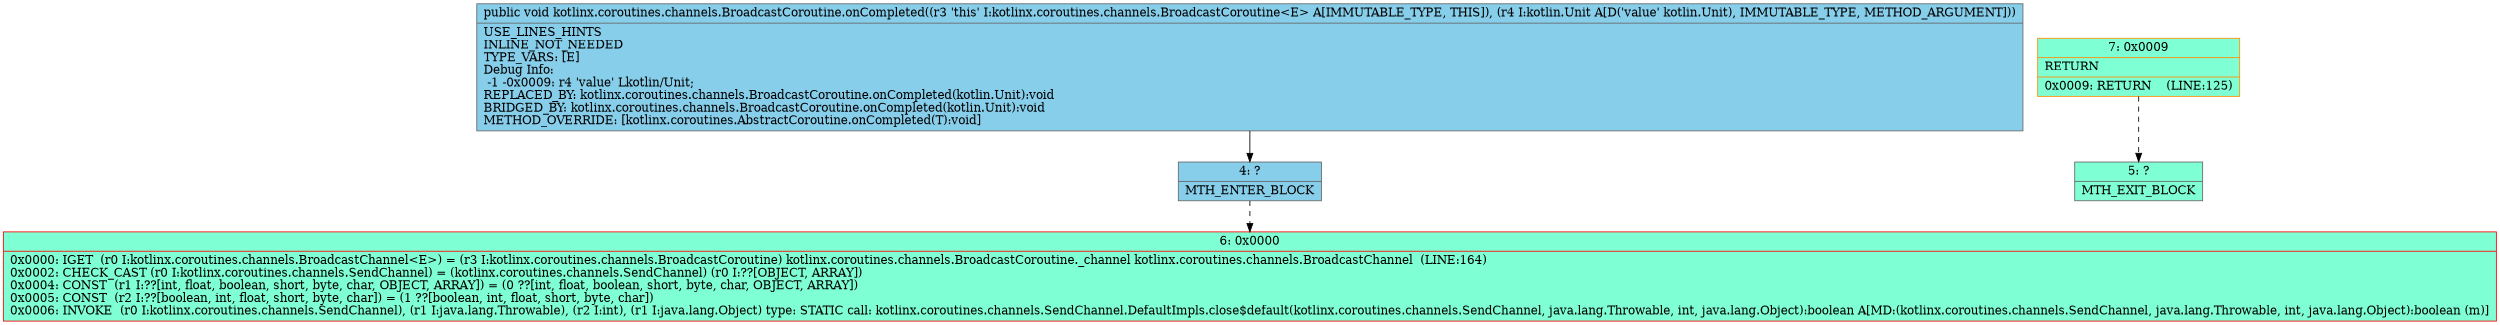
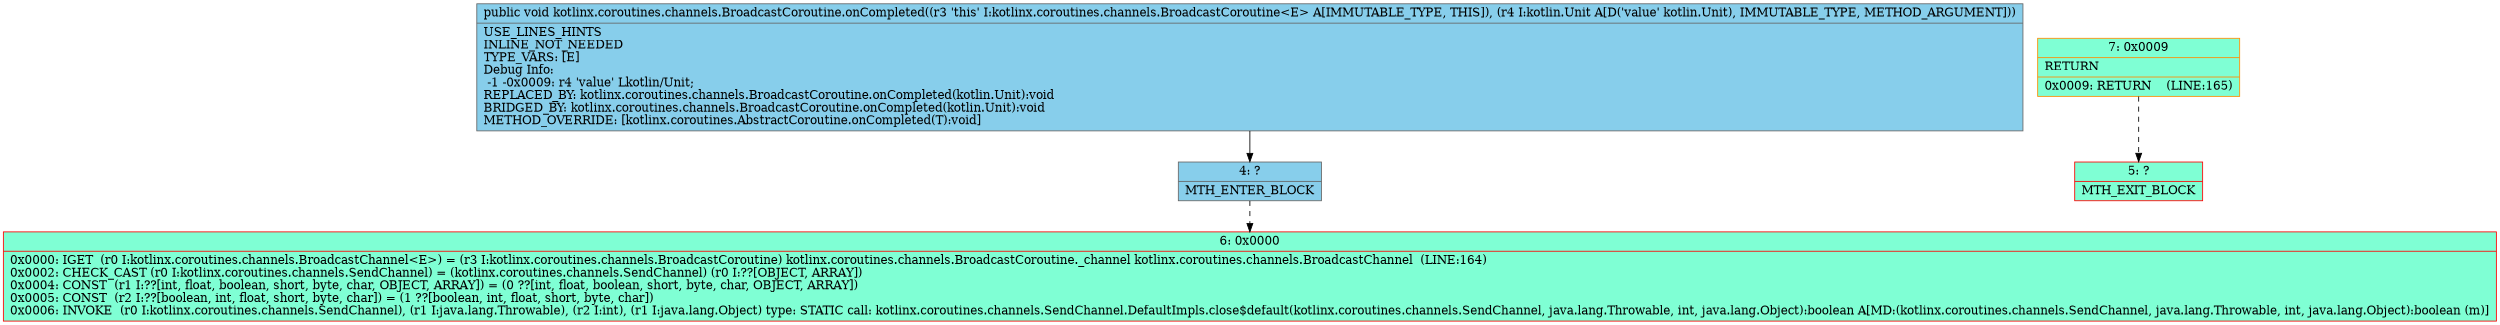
node "7: 0x0009": text "0x0009: RETURN    (LINE:125)" -> "0x0009: RETURN    (LINE:165)"
node "5: ?": color gray40 -> red
